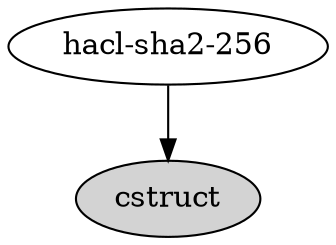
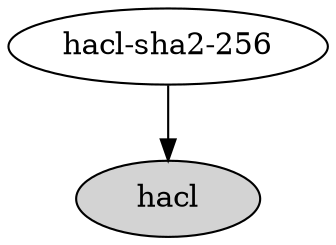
node "cstruct": label "cstruct" -> "hacl"
